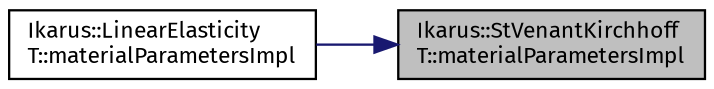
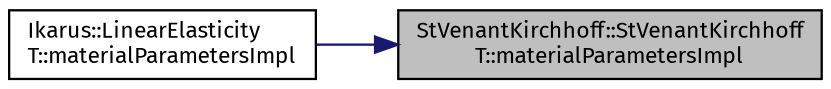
node "Ikarus::StVenantKirchhoff T::materialParametersImpl": label "Ikarus::StVenantKirchhoff T::materialParametersImpl" -> "StVenantKirchhoff::StVenantKirchhoff T::materialParametersImpl"
